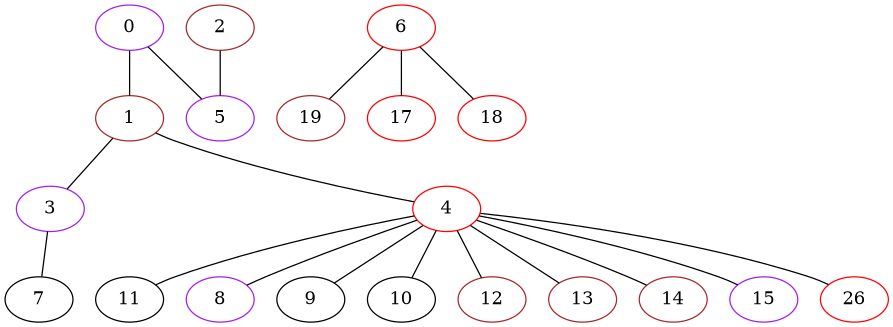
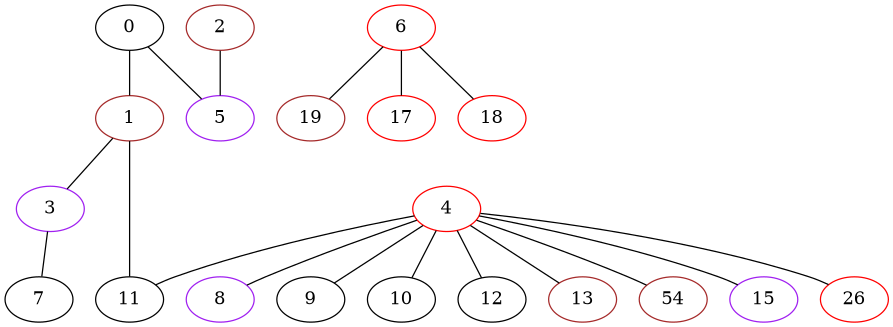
node "0": color purple -> black
edge "1" -- "4": now "1" -- "11"
node "12": color brown -> black
node "14": label "14" -> "54"
